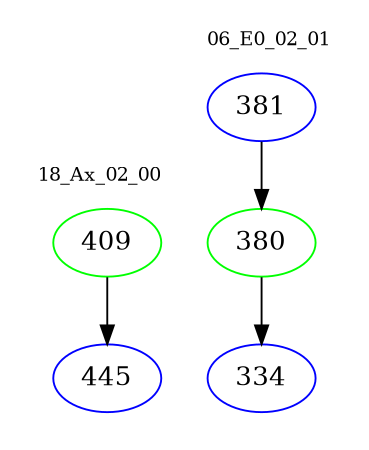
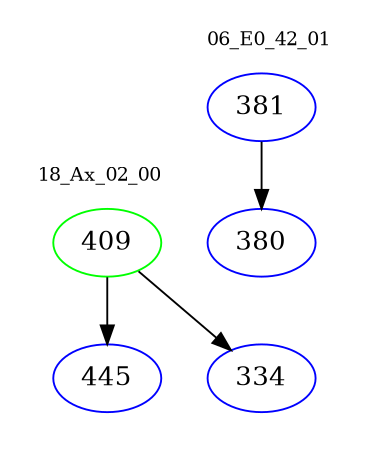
cluster "06_E0_02_01": label "06_E0_02_01" -> "06_E0_42_01"
node "380": color green -> blue
edge "380" -> "334": now "409" -> "334"
